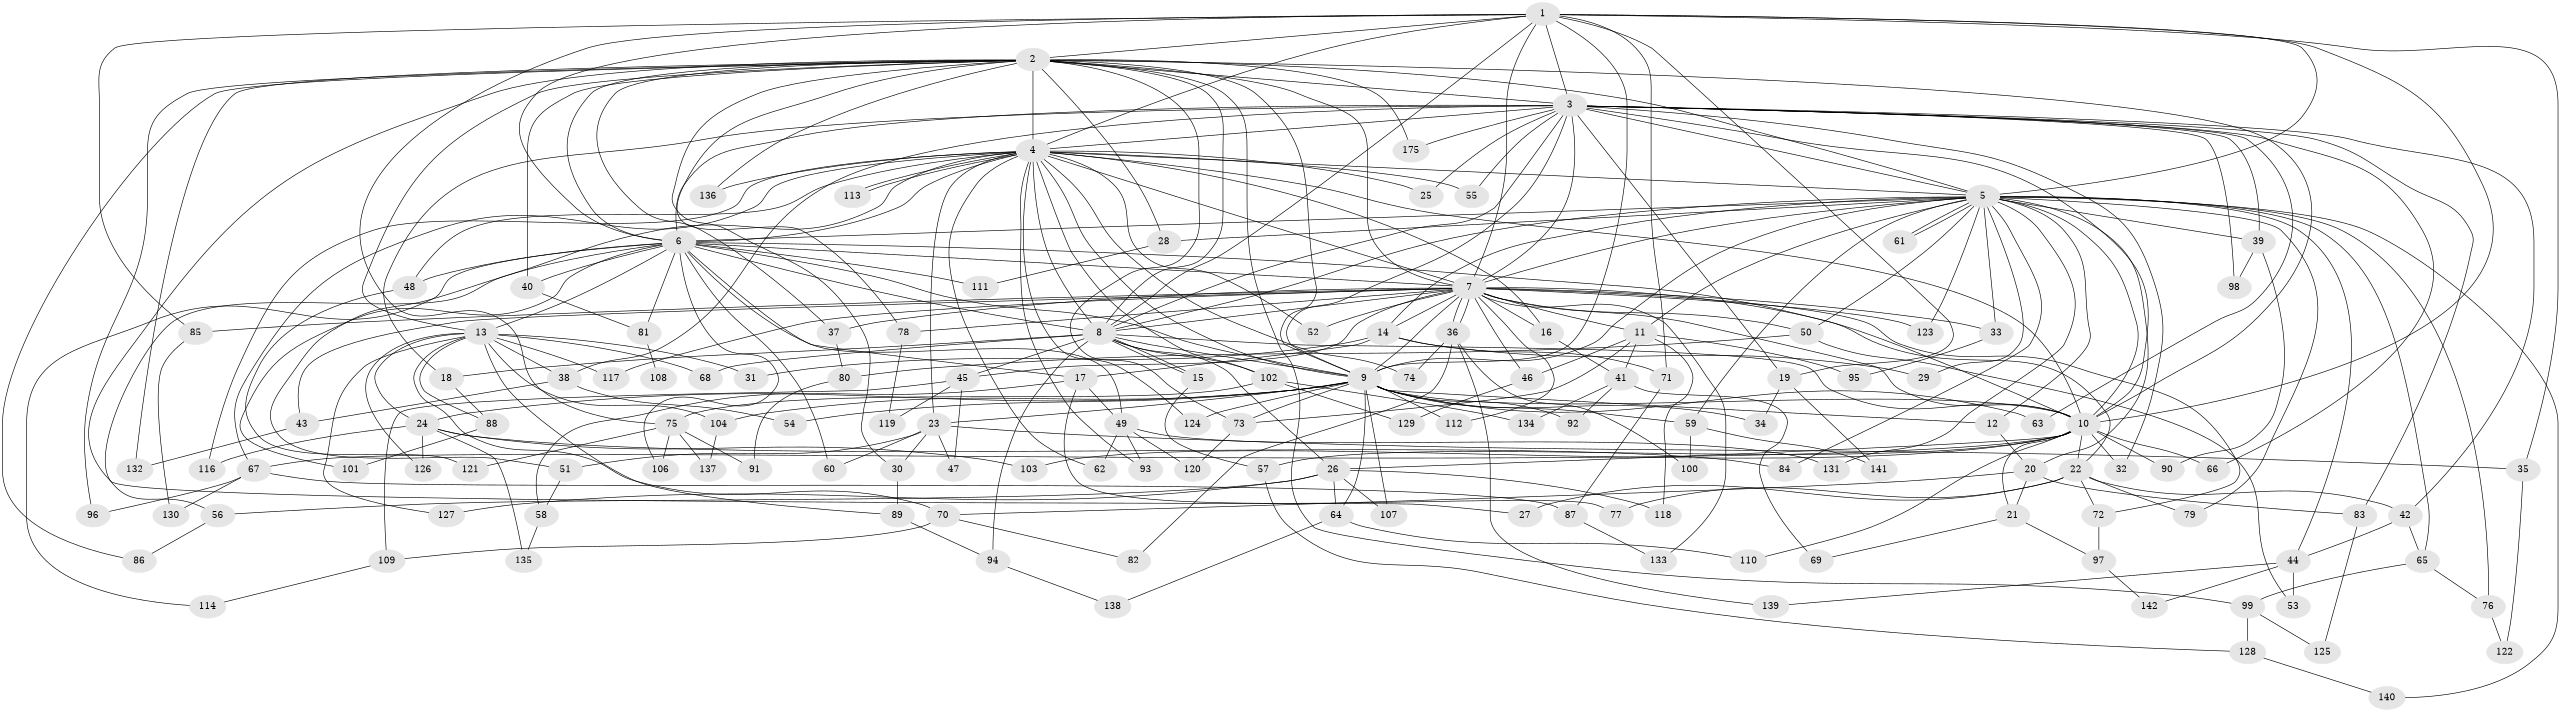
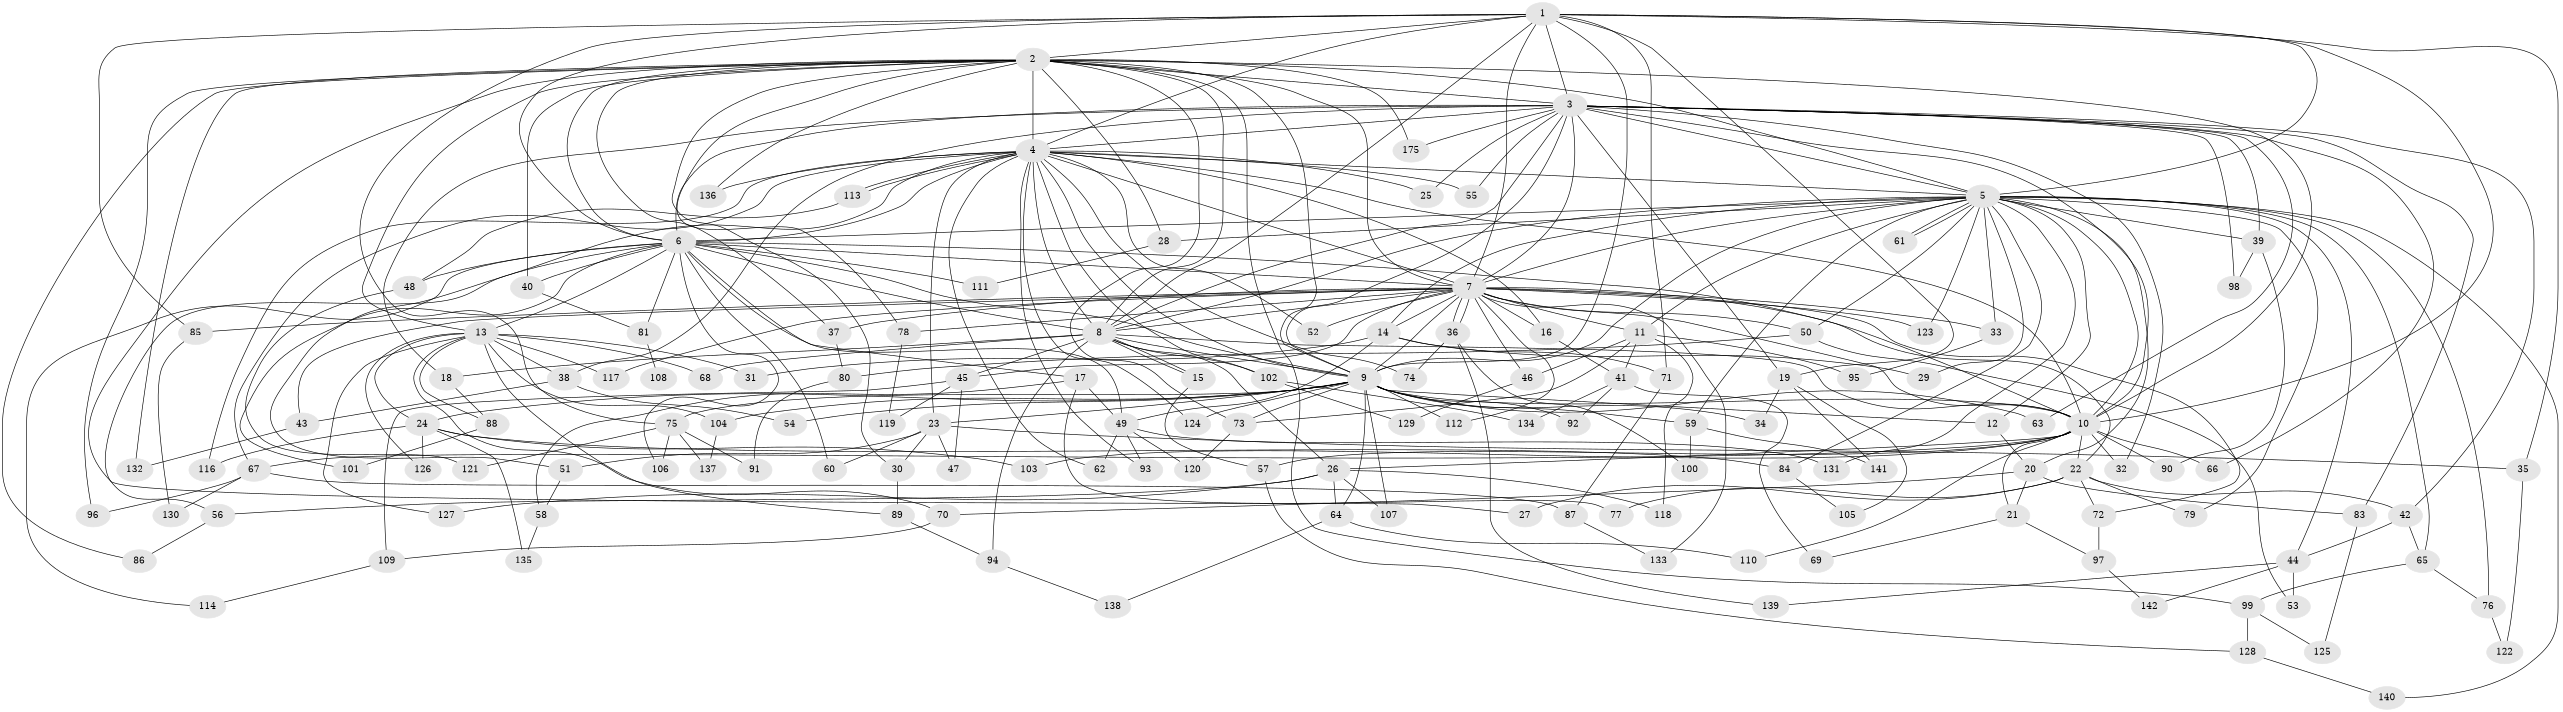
edge "4" -- "48": now "113" -- "48"
edge "14" -- "17": now "14" -- "49"
edge "102" -- "75": now "9" -- "75"
node "105": added
node "82": removed
